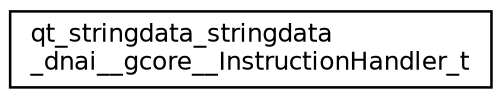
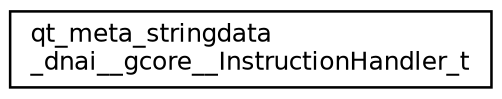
node "qt_stringdata_stringdata _dnai__gcore__InstructionHandler_t": label "qt_stringdata_stringdata _dnai__gcore__InstructionHandler_t" -> "qt_meta_stringdata _dnai__gcore__InstructionHandler_t"
